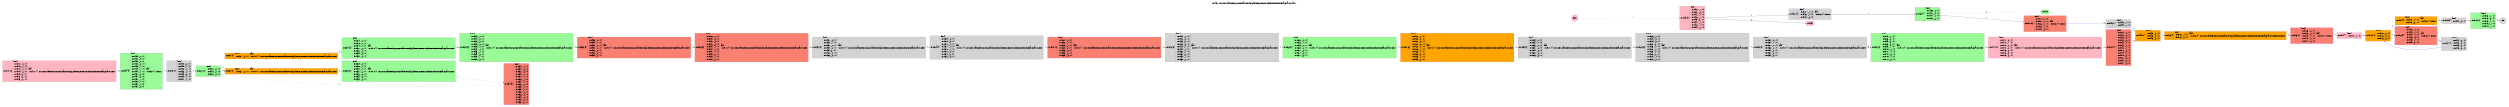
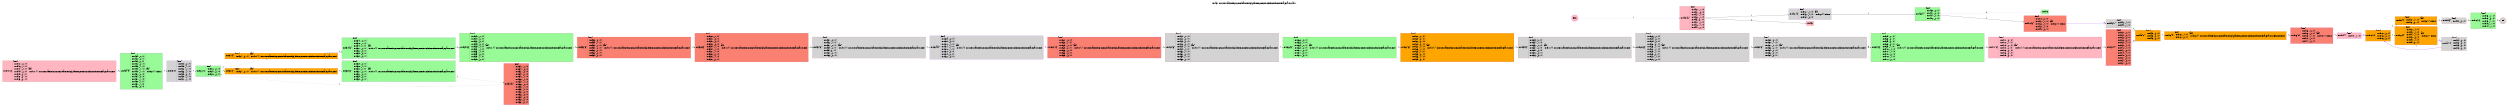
node "0x10978c [24]": fillcolor salmon -> orange
